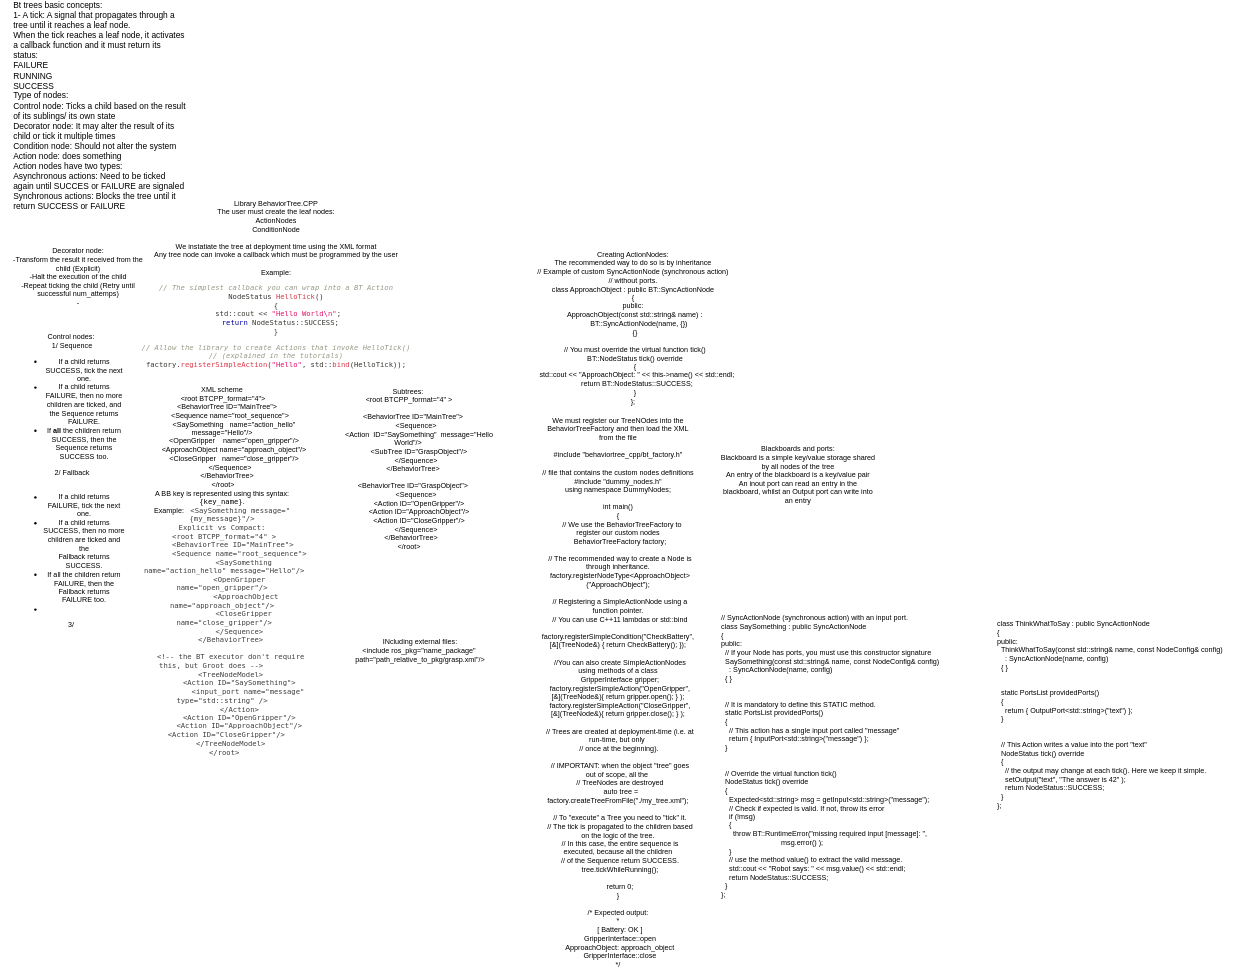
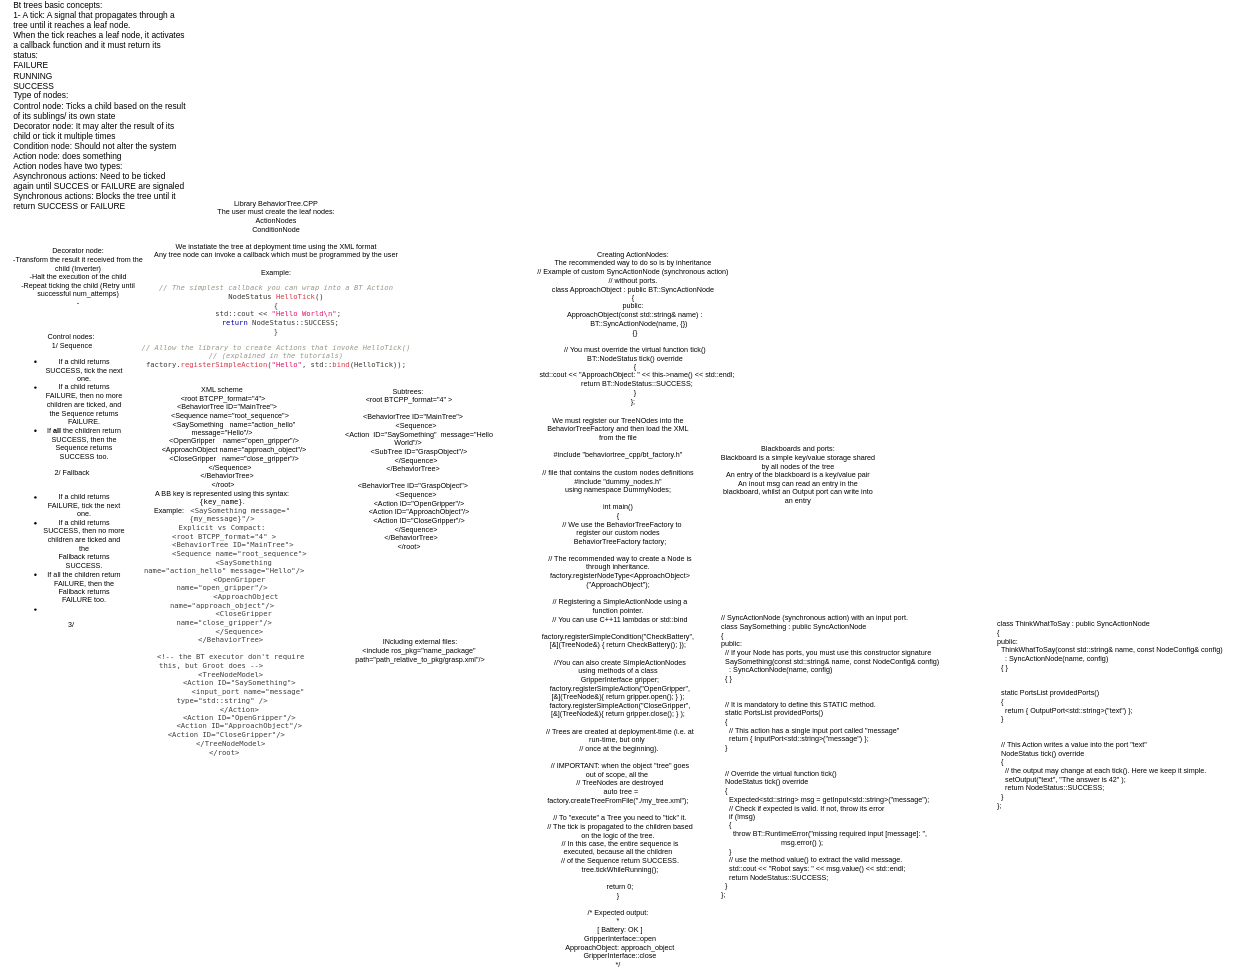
node "Decorator node: -Transform the result it received from the child (Explicit) -Halt the execution of the child -Repeat ticking the child (Retry until successful num_attemps) -": label "Decorator node: -Transform the result it received from the child (Explicit) -Halt the execution of the child -Repeat ticking the child (Retry until successful num_attemps) -" -> "Decorator node: -Transform the result it received from the child (Inverter) -Halt the execution of the child -Repeat ticking the child (Retry until successful num_attemps) -"
node "Blackboards and ports: Blackboard is a simple key/value storage shared by all nodes of the tree An entry of the blackboard is a key/value pair An inout port can read an entry in the blackboard, whilst an Output port can write into an entry": label "Blackboards and ports: Blackboard is a simple key/value storage shared by all nodes of the tree An entry of the blackboard is a key/value pair An inout port can read an entry in the blackboard, whilst an Output port can write into an entry" -> "Blackboards and ports: Blackboard is a simple key/value storage shared by all nodes of the tree An entry of the blackboard is a key/value pair An inout msg can read an entry in the blackboard, whilst an Output port can write into an entry"
